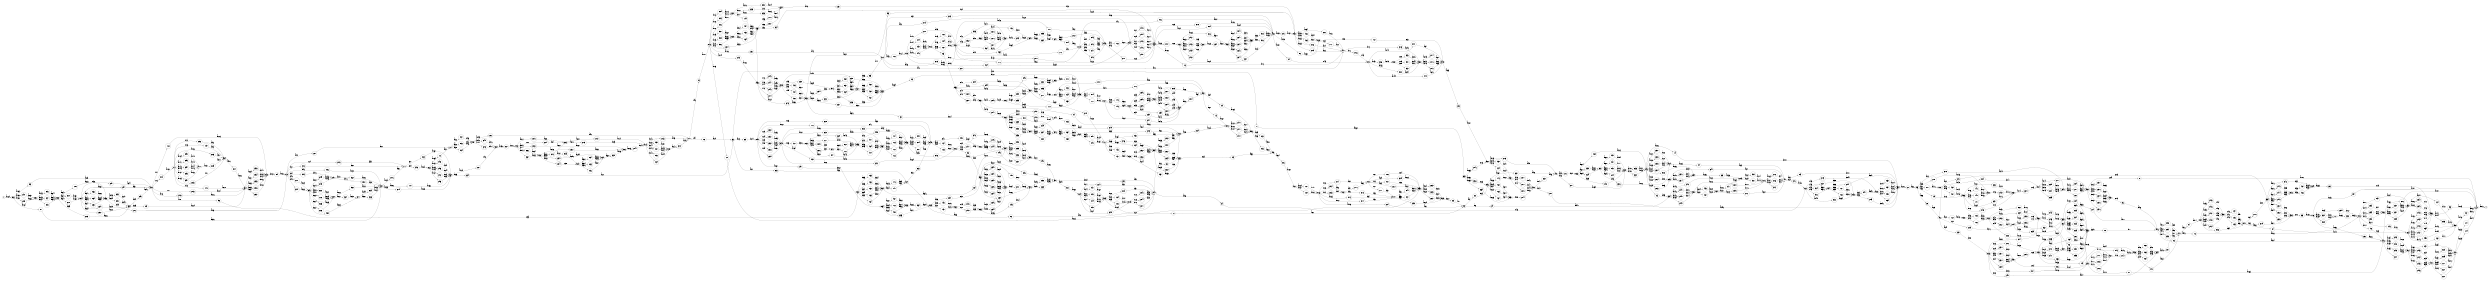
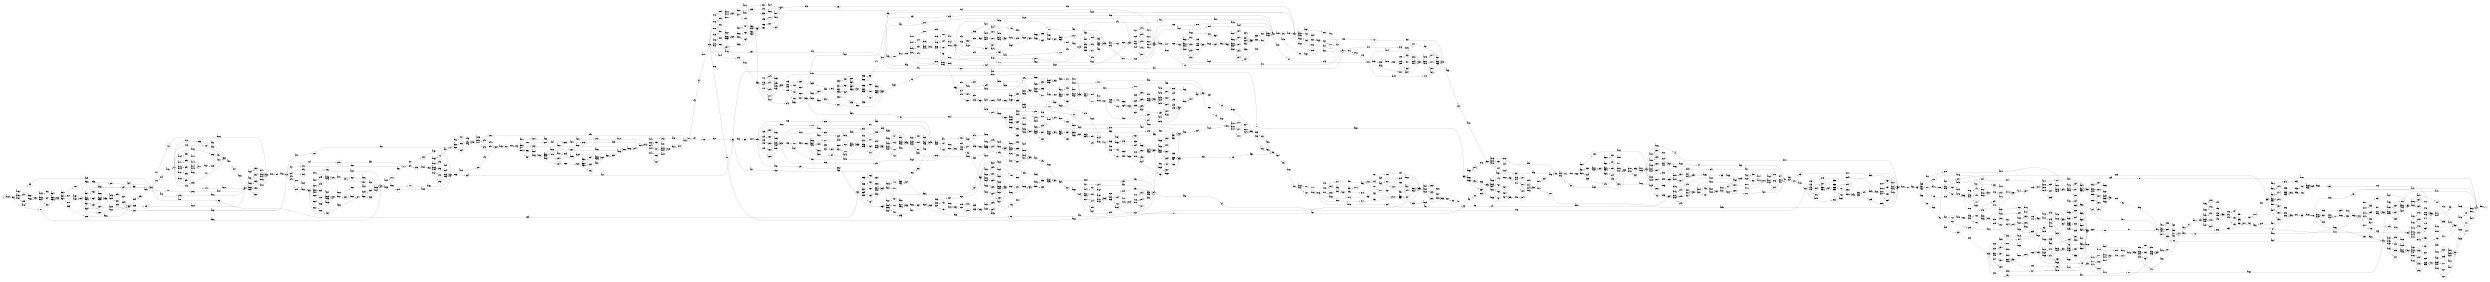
edge "t_361" -> "p_263": removed, label "a_2427"
